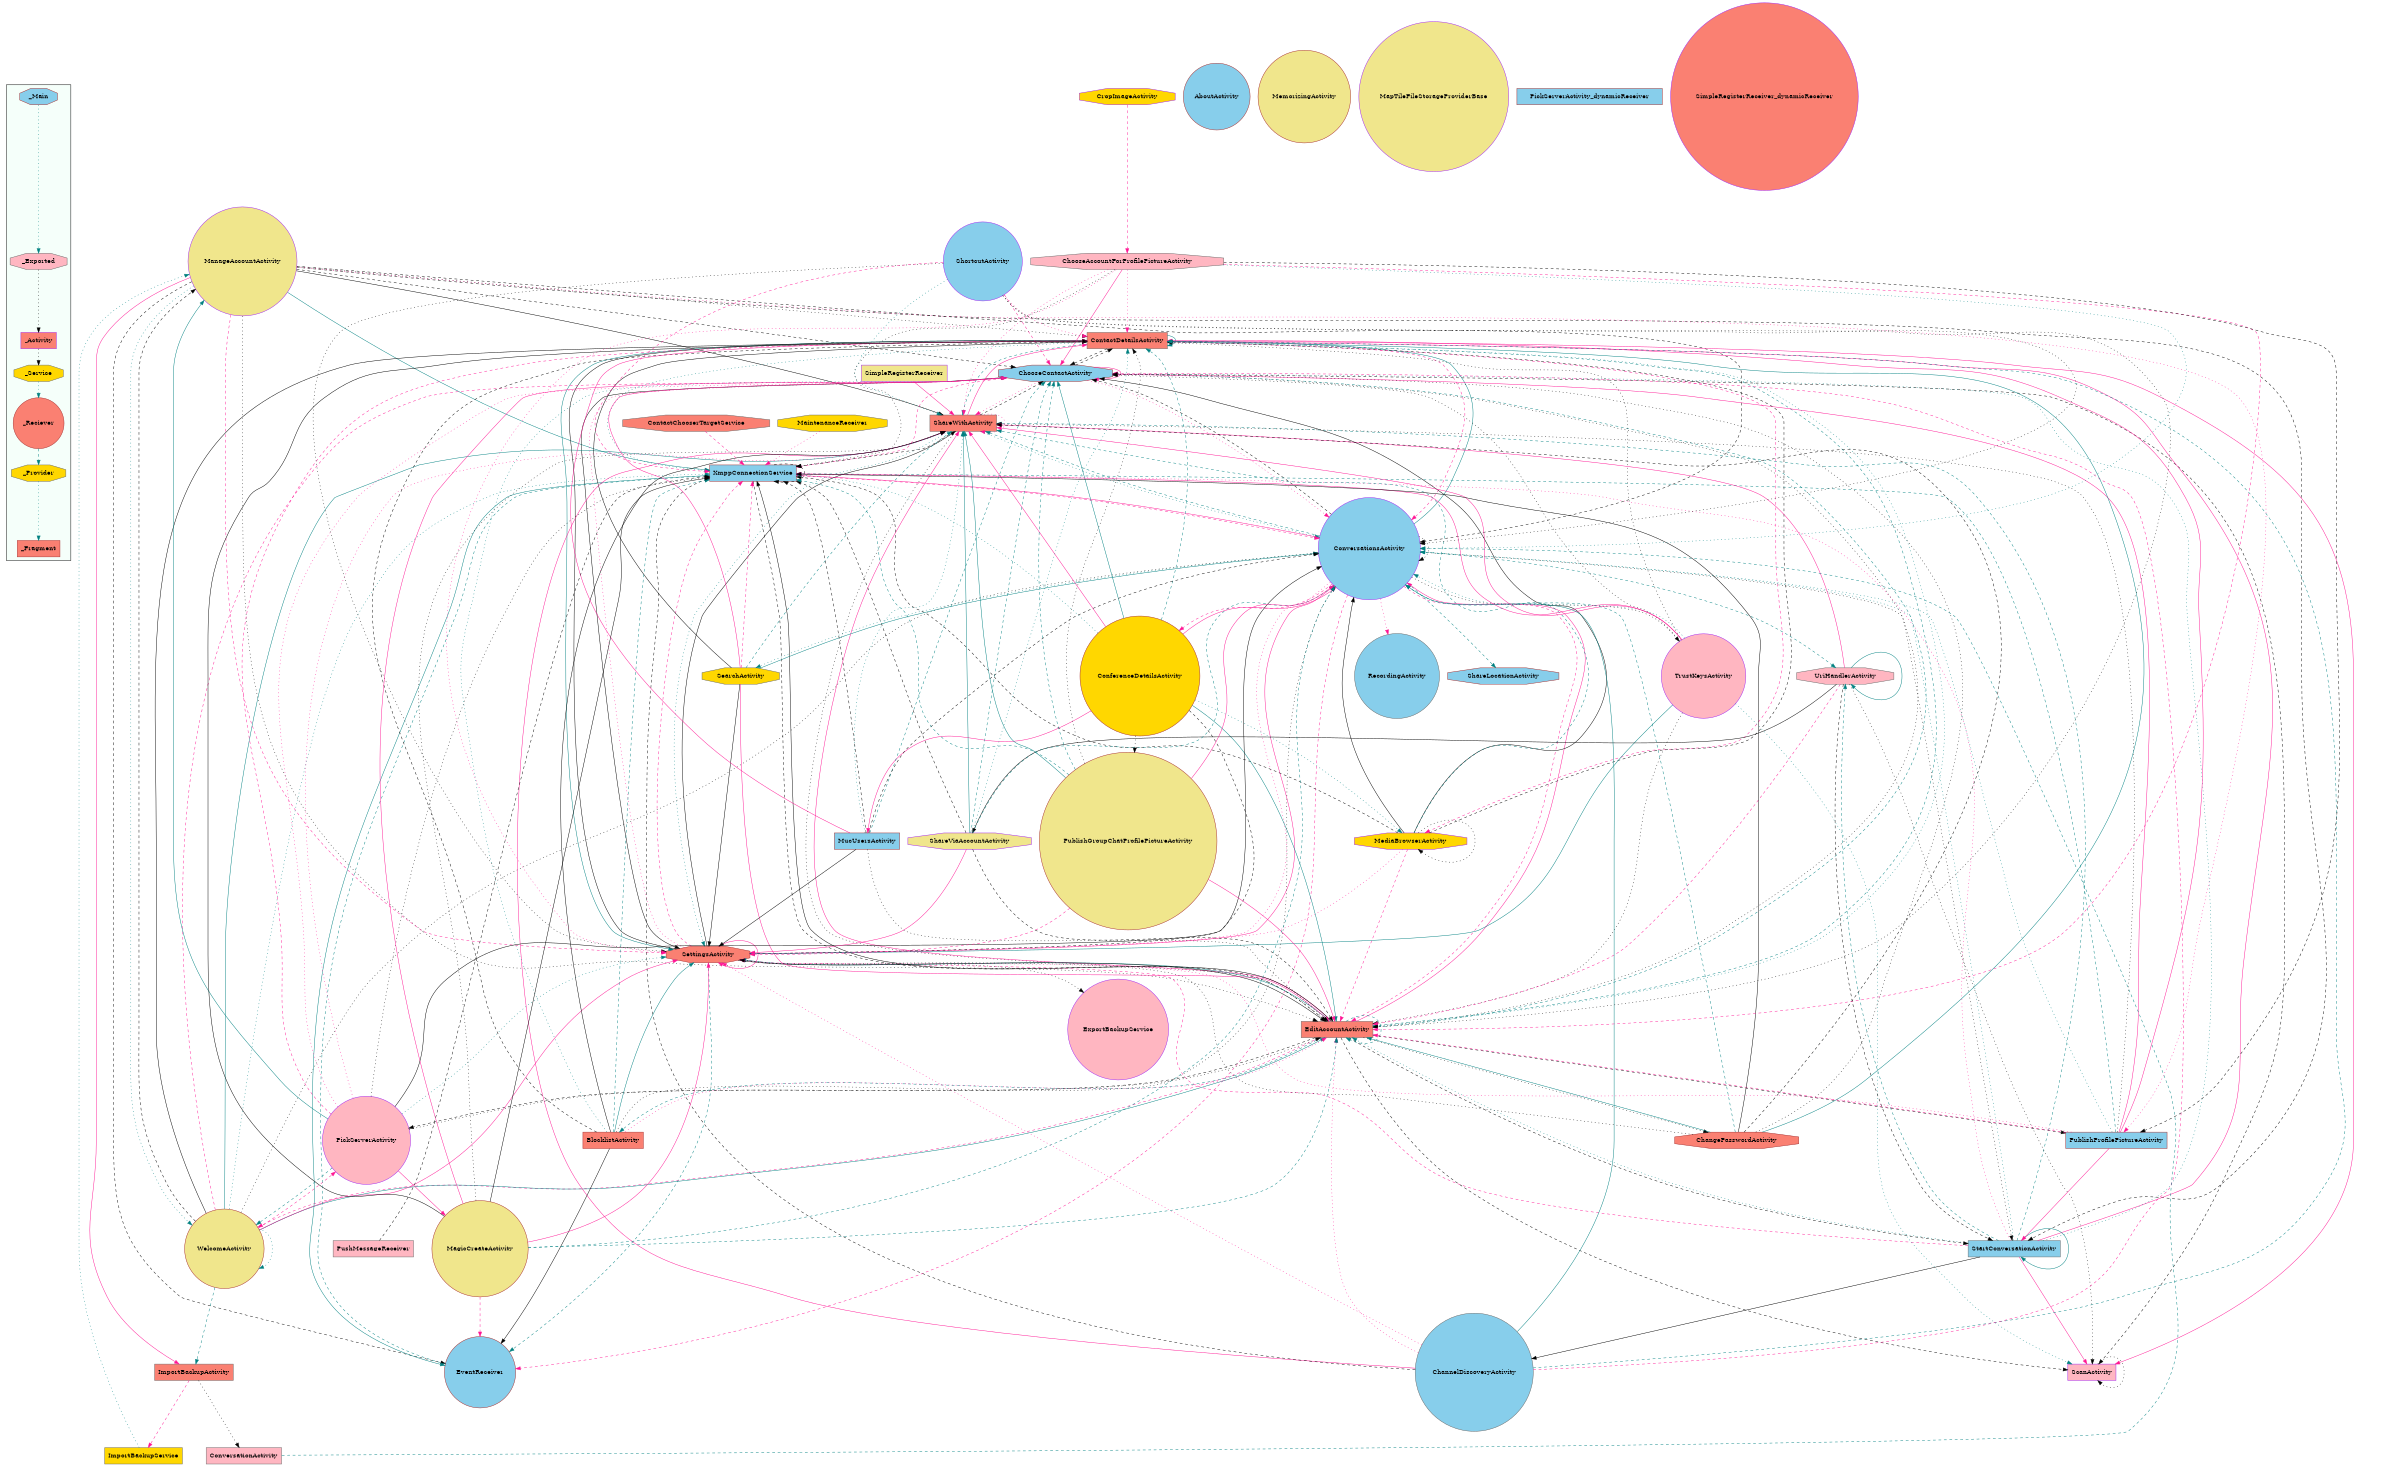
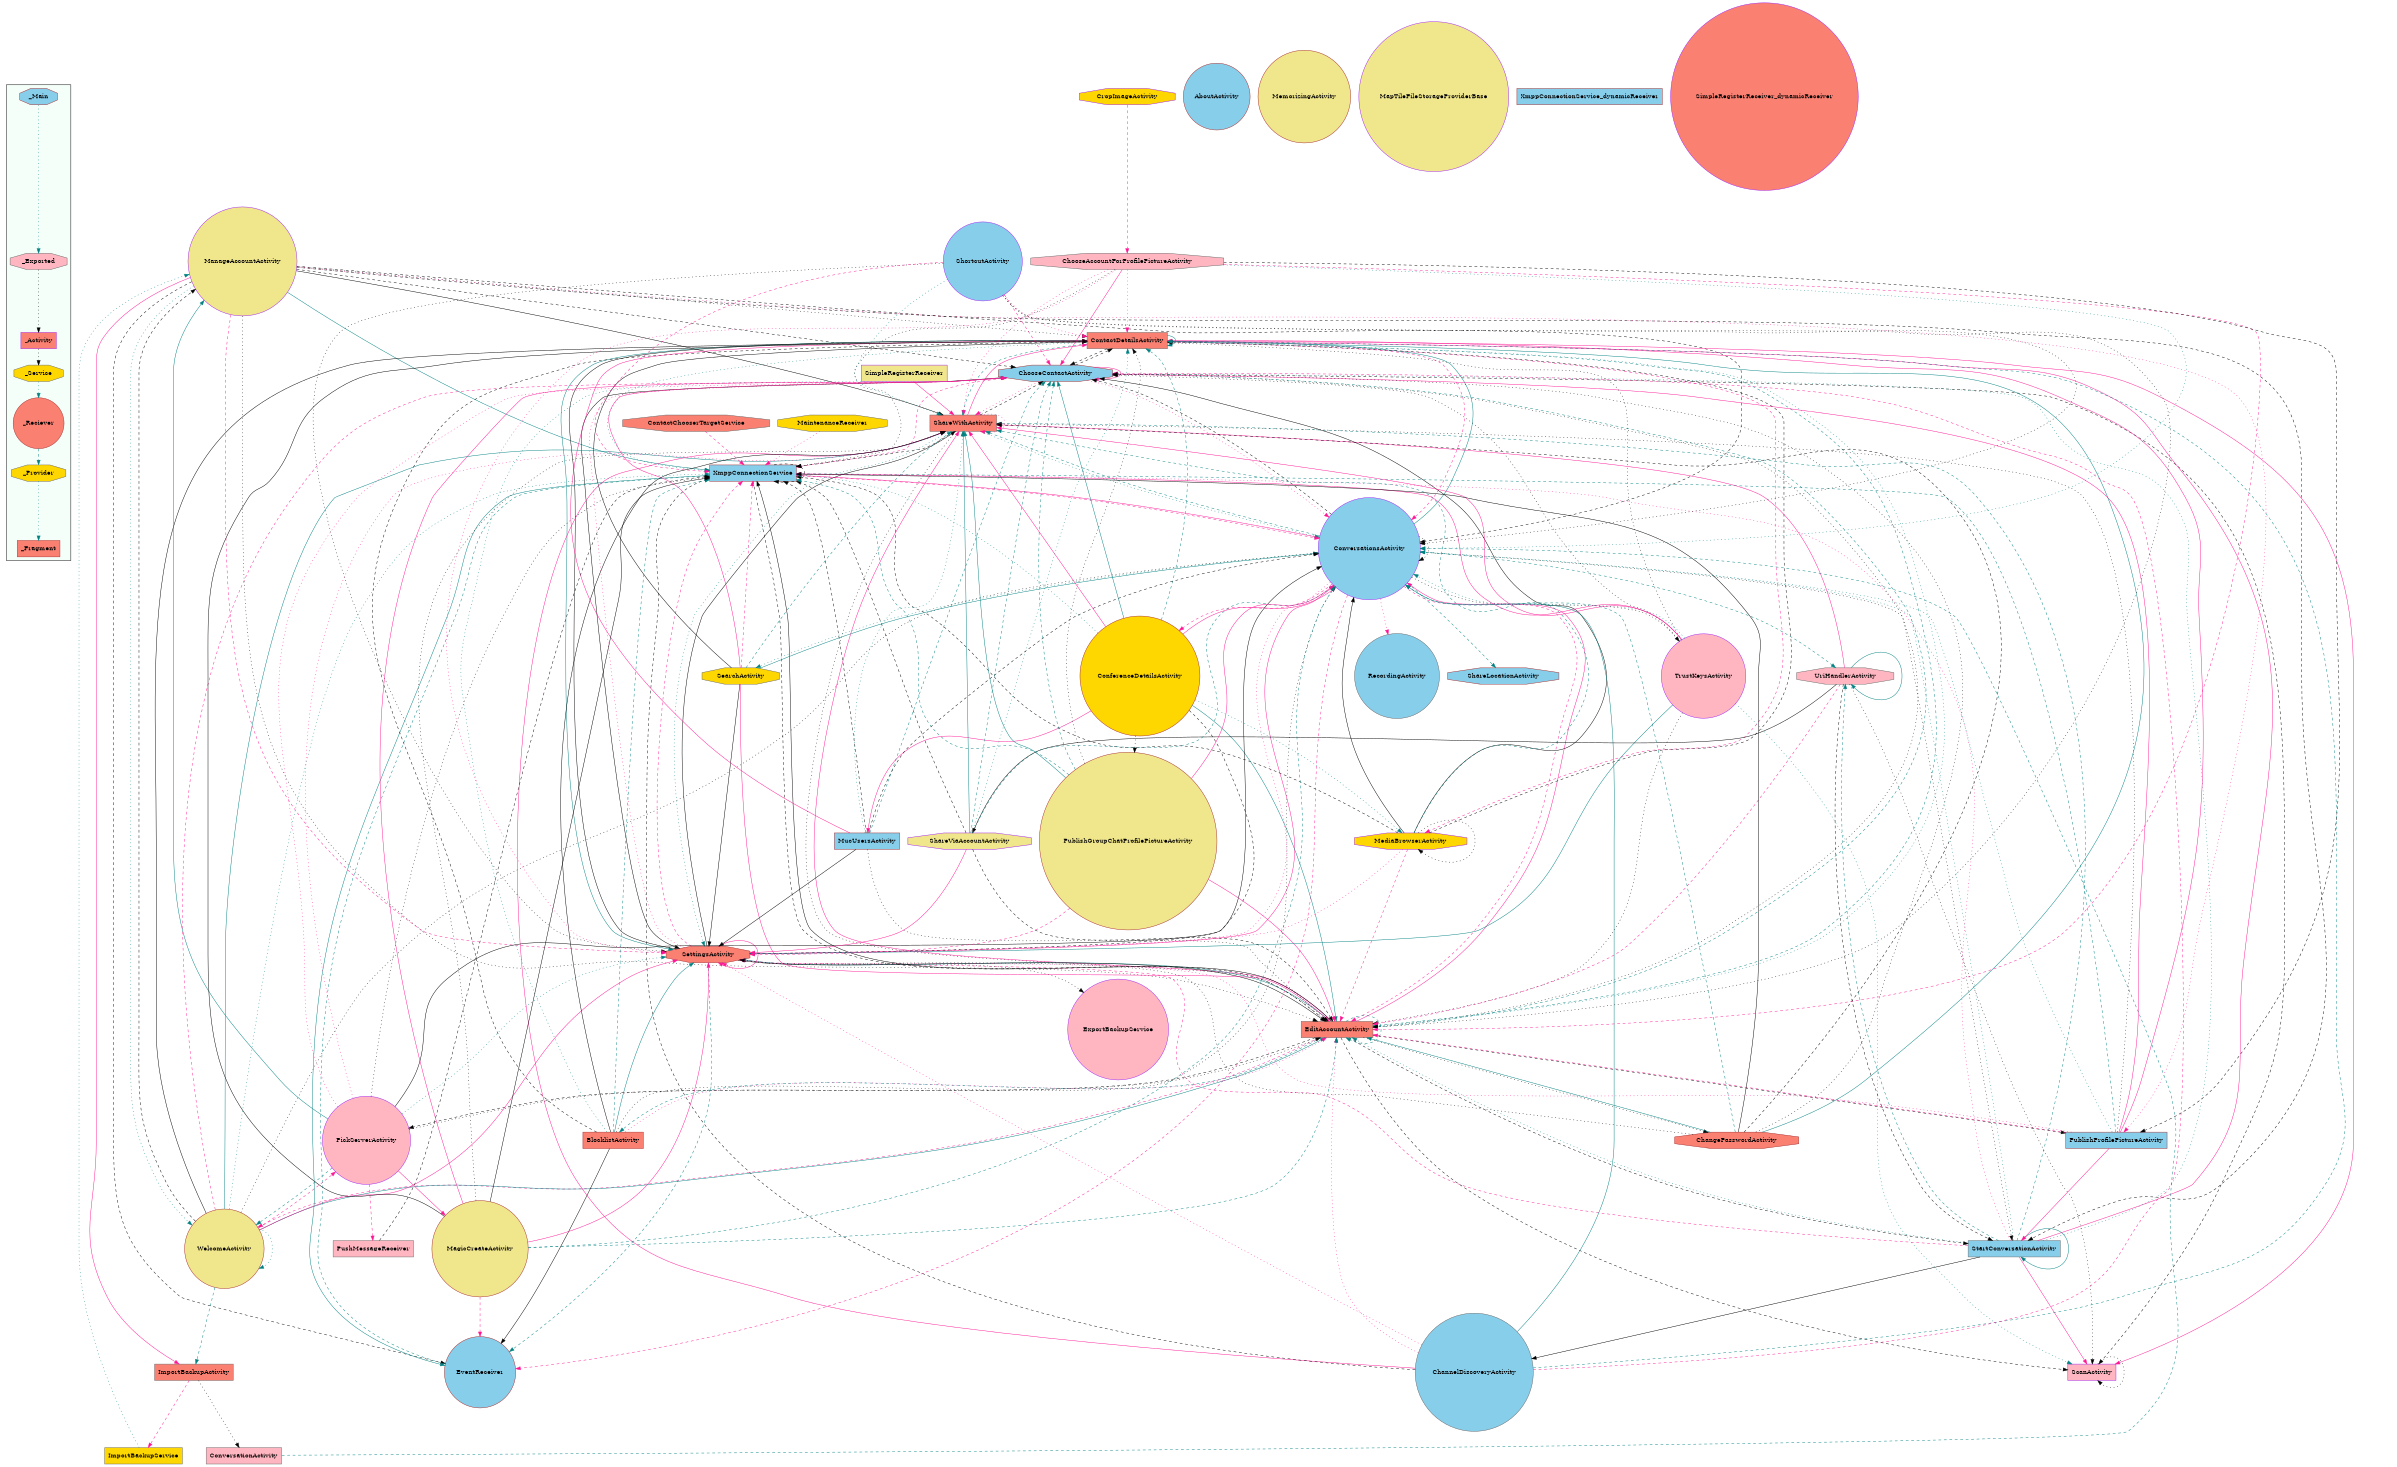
node "PickServerActivity_dynamicReceiver": label "PickServerActivity_dynamicReceiver" -> "XmppConnectionService_dynamicReceiver"
edge "PickServerActivity" -> "ContactDetailsActivity": now "PickServerActivity" -> "PushMessageReceiver"
